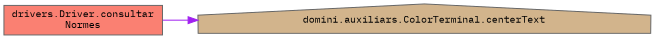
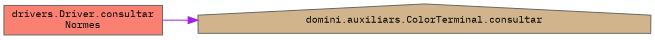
node "domini.auxiliars.ColorTerminal.centerText": label "domini.auxiliars.ColorTerminal.centerText" -> "domini.auxiliars.ColorTerminal.consultar"
